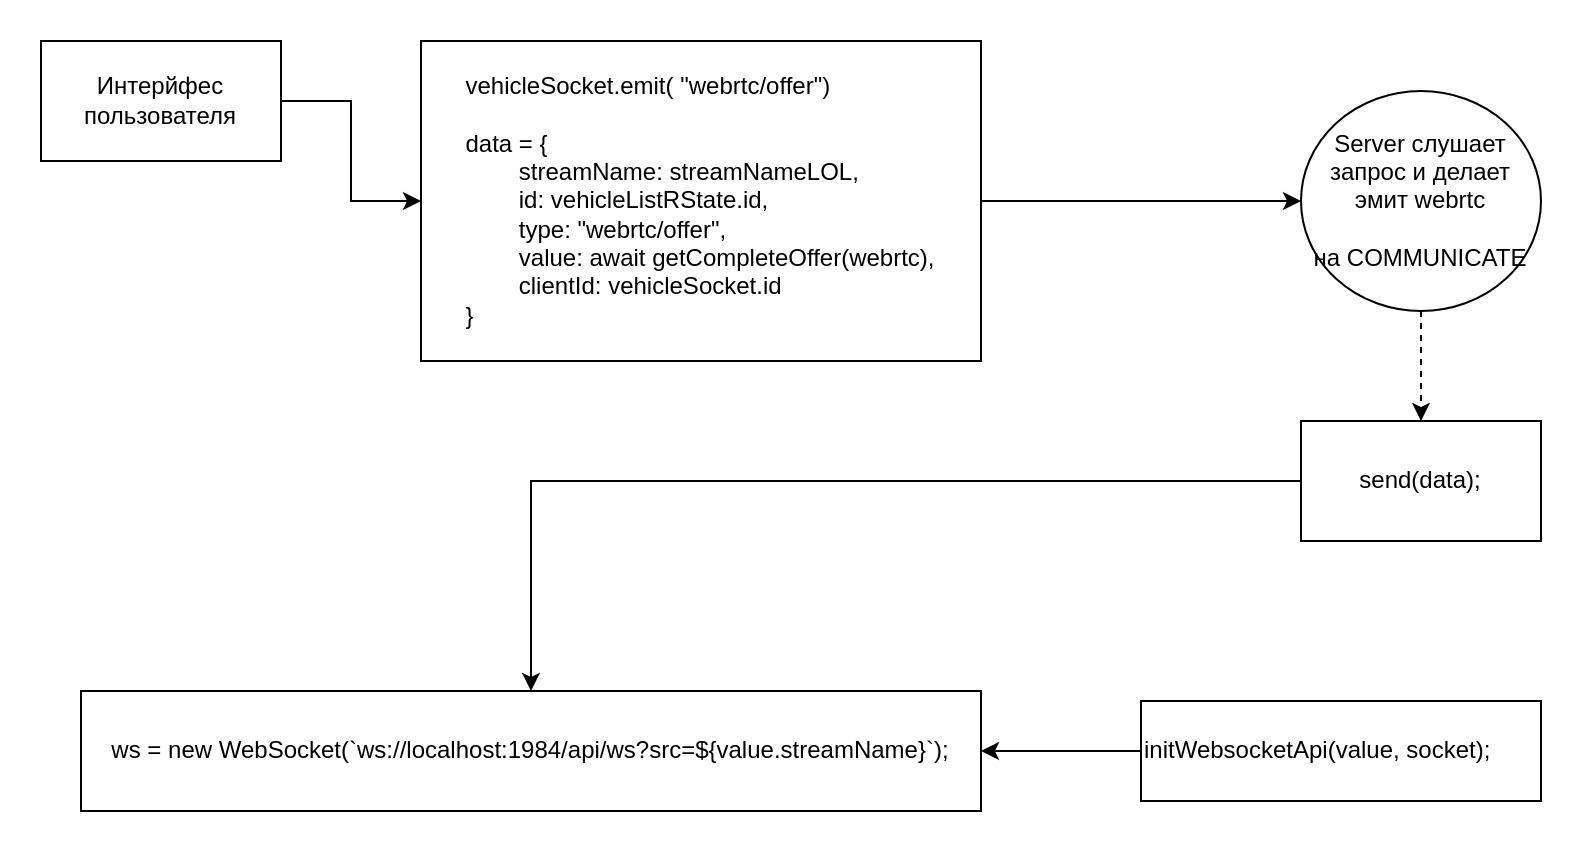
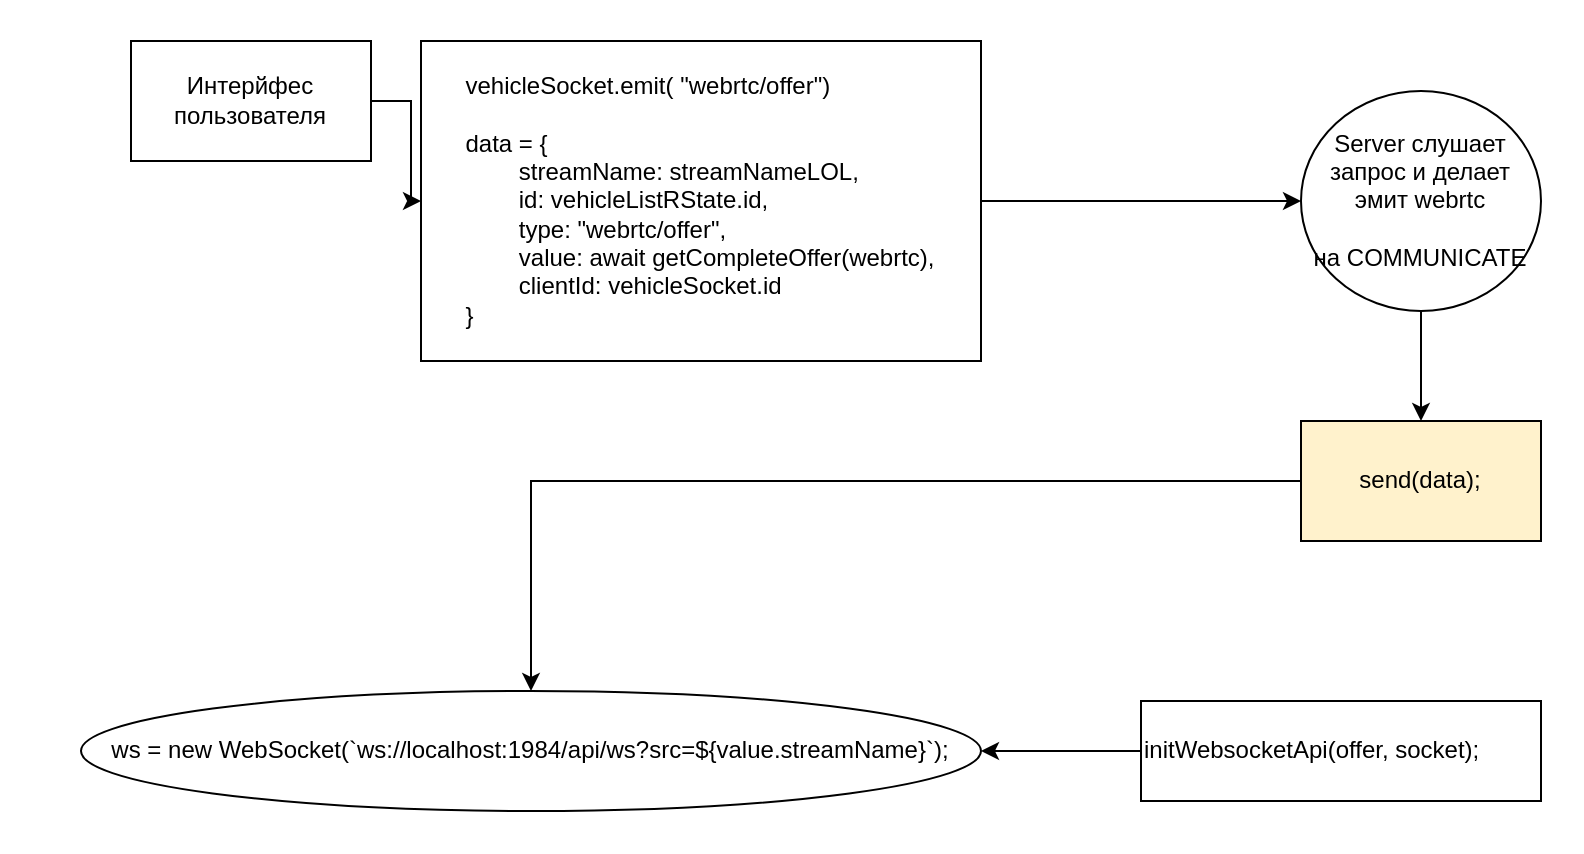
node "Интерйфес пользователя": moved (161, 101) -> (251, 101)
edge "Server слушает запрос и делает эмит webrtc на COMMUNICATE" -> "send(data);": style dashed -> solid
node "send(data);": fillcolor #ffffff -> #fff2cc
node "ws = new WebSocket(`ws://localhost:1984/api/ws?src=${value.streamName}`);": shape rectangle -> ellipse
node "initWebsocketApi(value, socket);": label "initWebsocketApi(value, socket);" -> "initWebsocketApi(offer, socket);"
